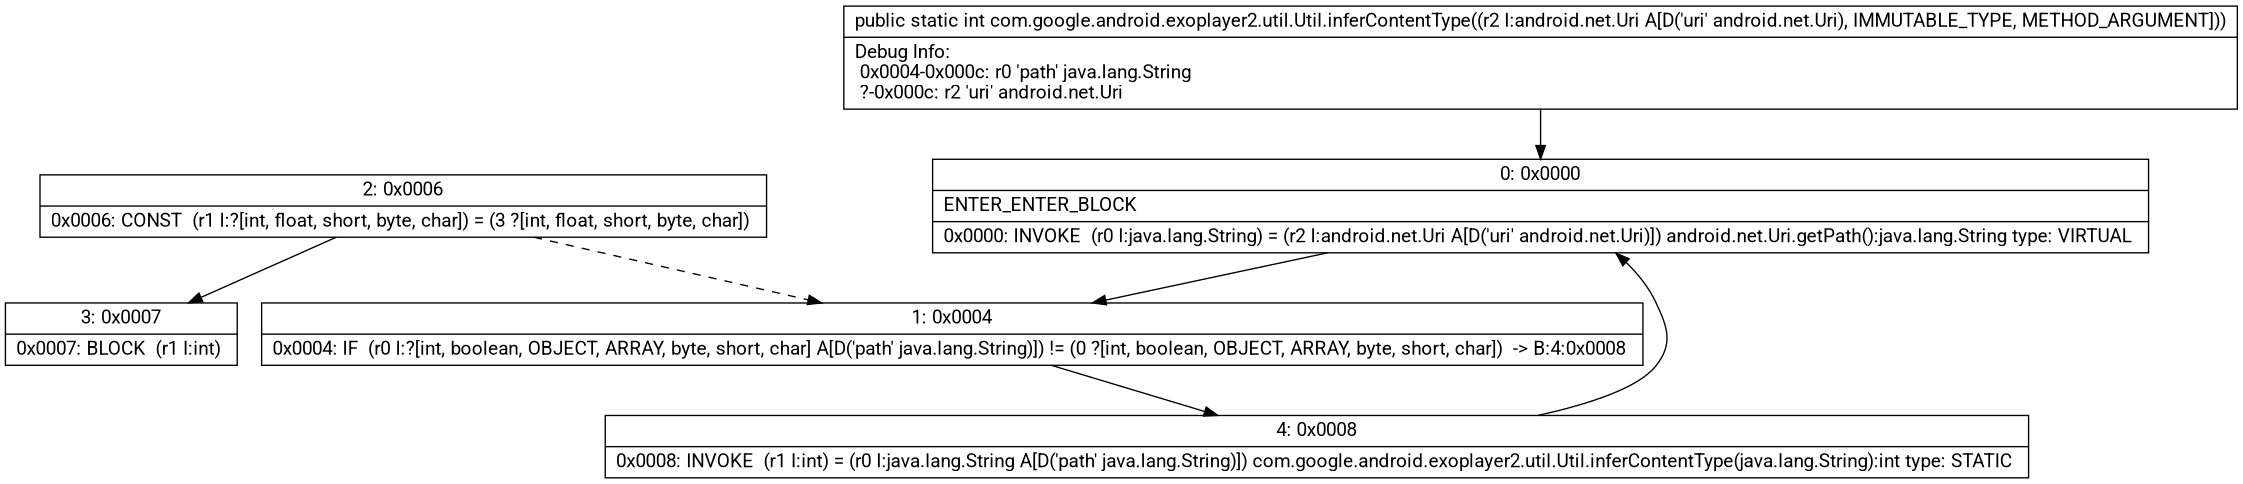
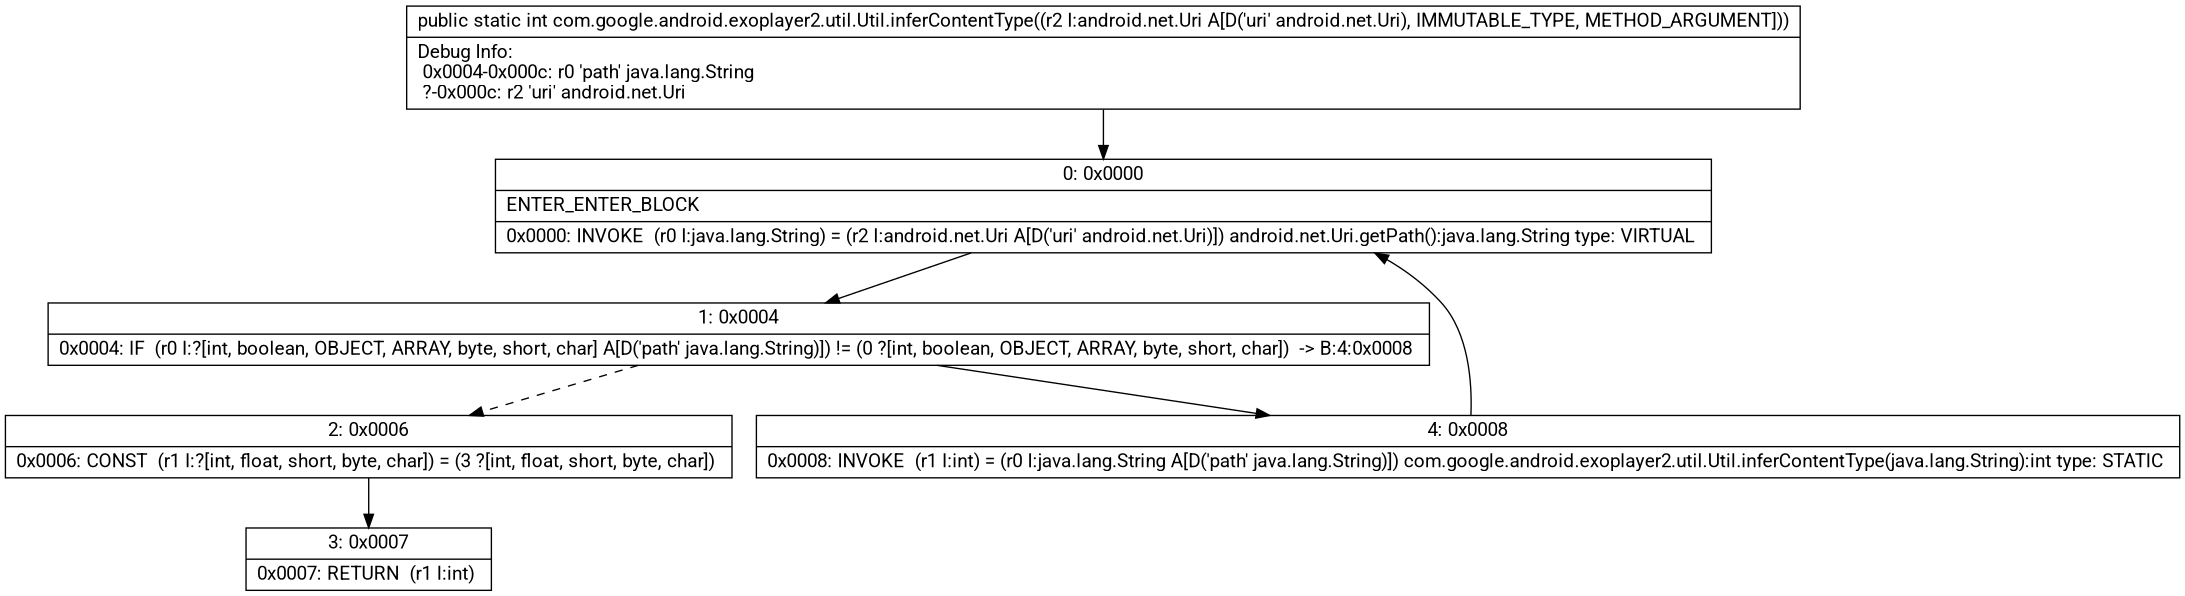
edge "2: 0x0006" -> "1: 0x0004": reversed
node "3: 0x0007": text "0x0007: BLOCK  (r1 I:int)" -> "0x0007: RETURN  (r1 I:int)"
